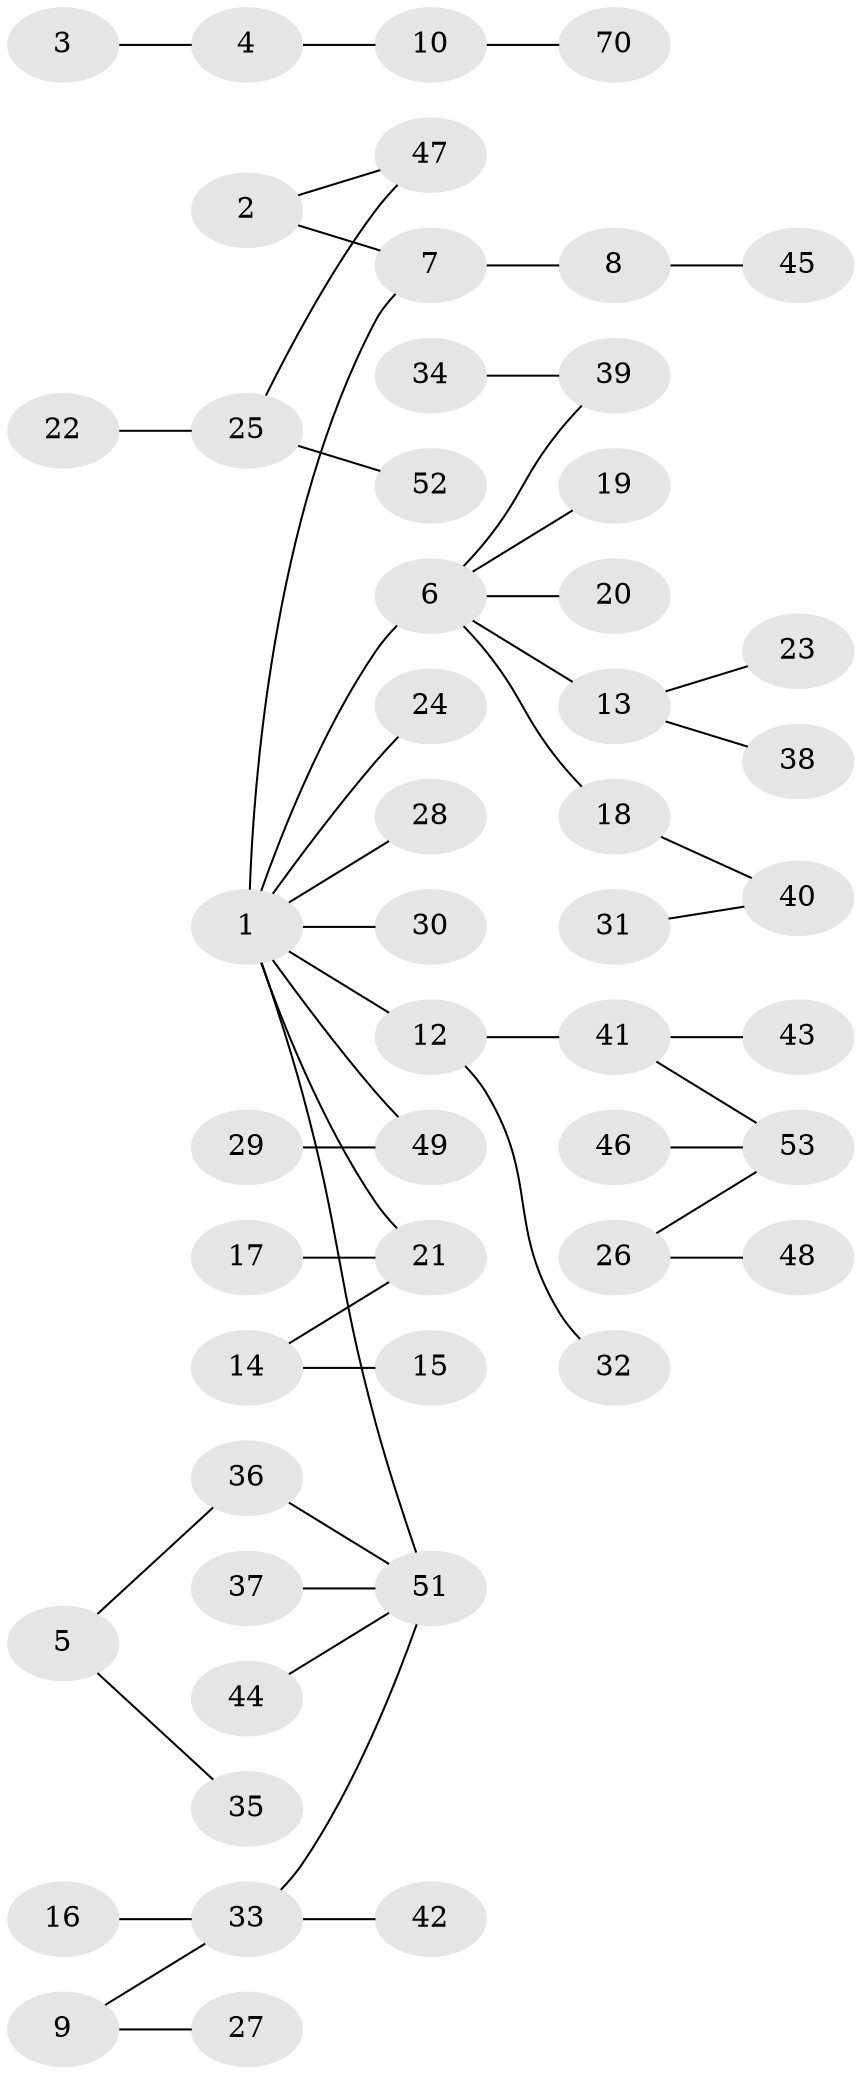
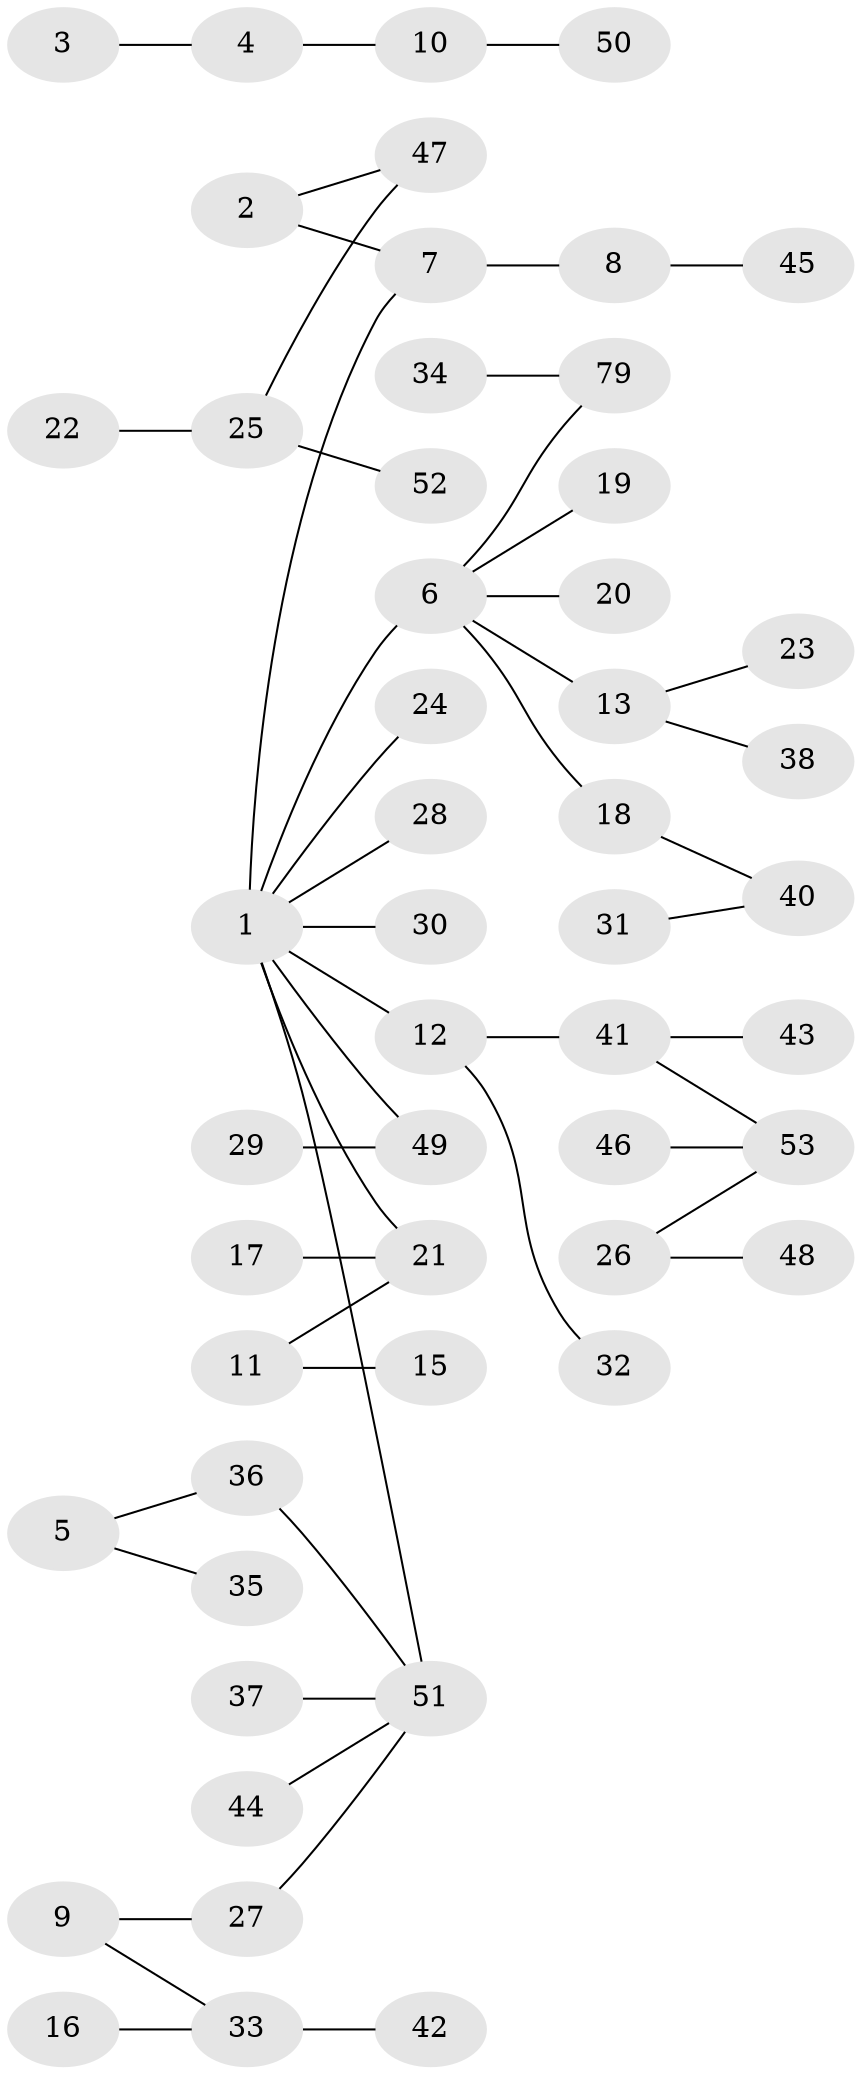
node "70": label "70" -> "50"
node "39": label "39" -> "79"
node "14": label "14" -> "11"
edge "51" -- "33": now "51" -- "27"
